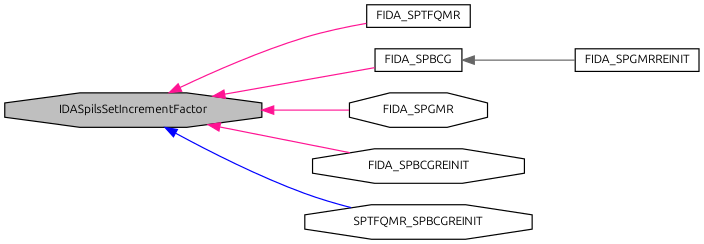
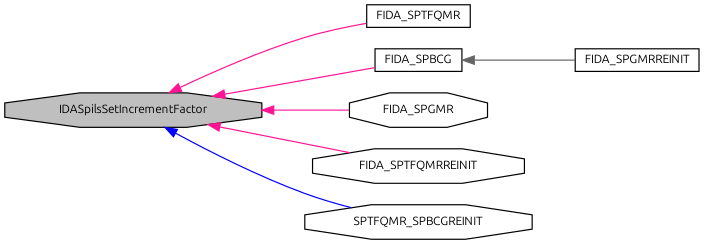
node "FIDA_SPBCGREINIT": label "FIDA_SPBCGREINIT" -> "FIDA_SPTFQMRREINIT"
